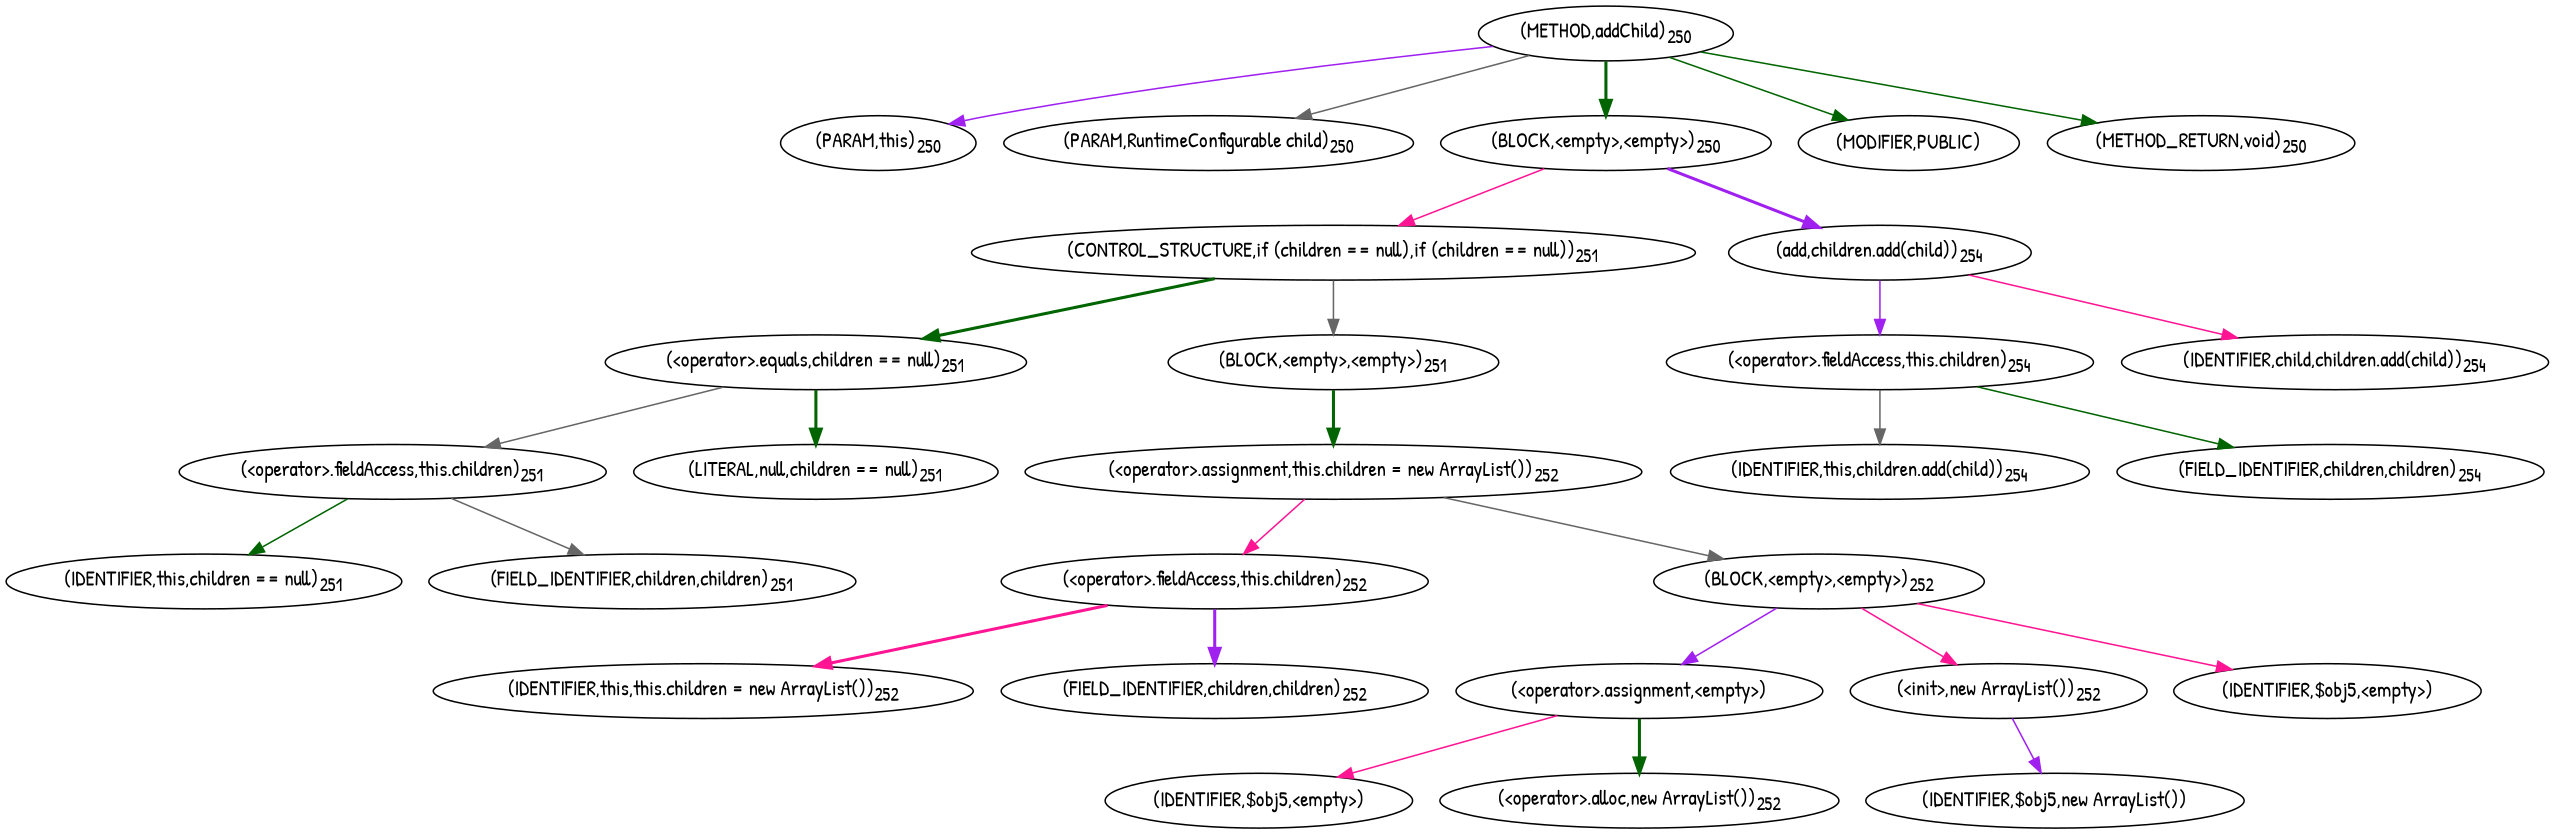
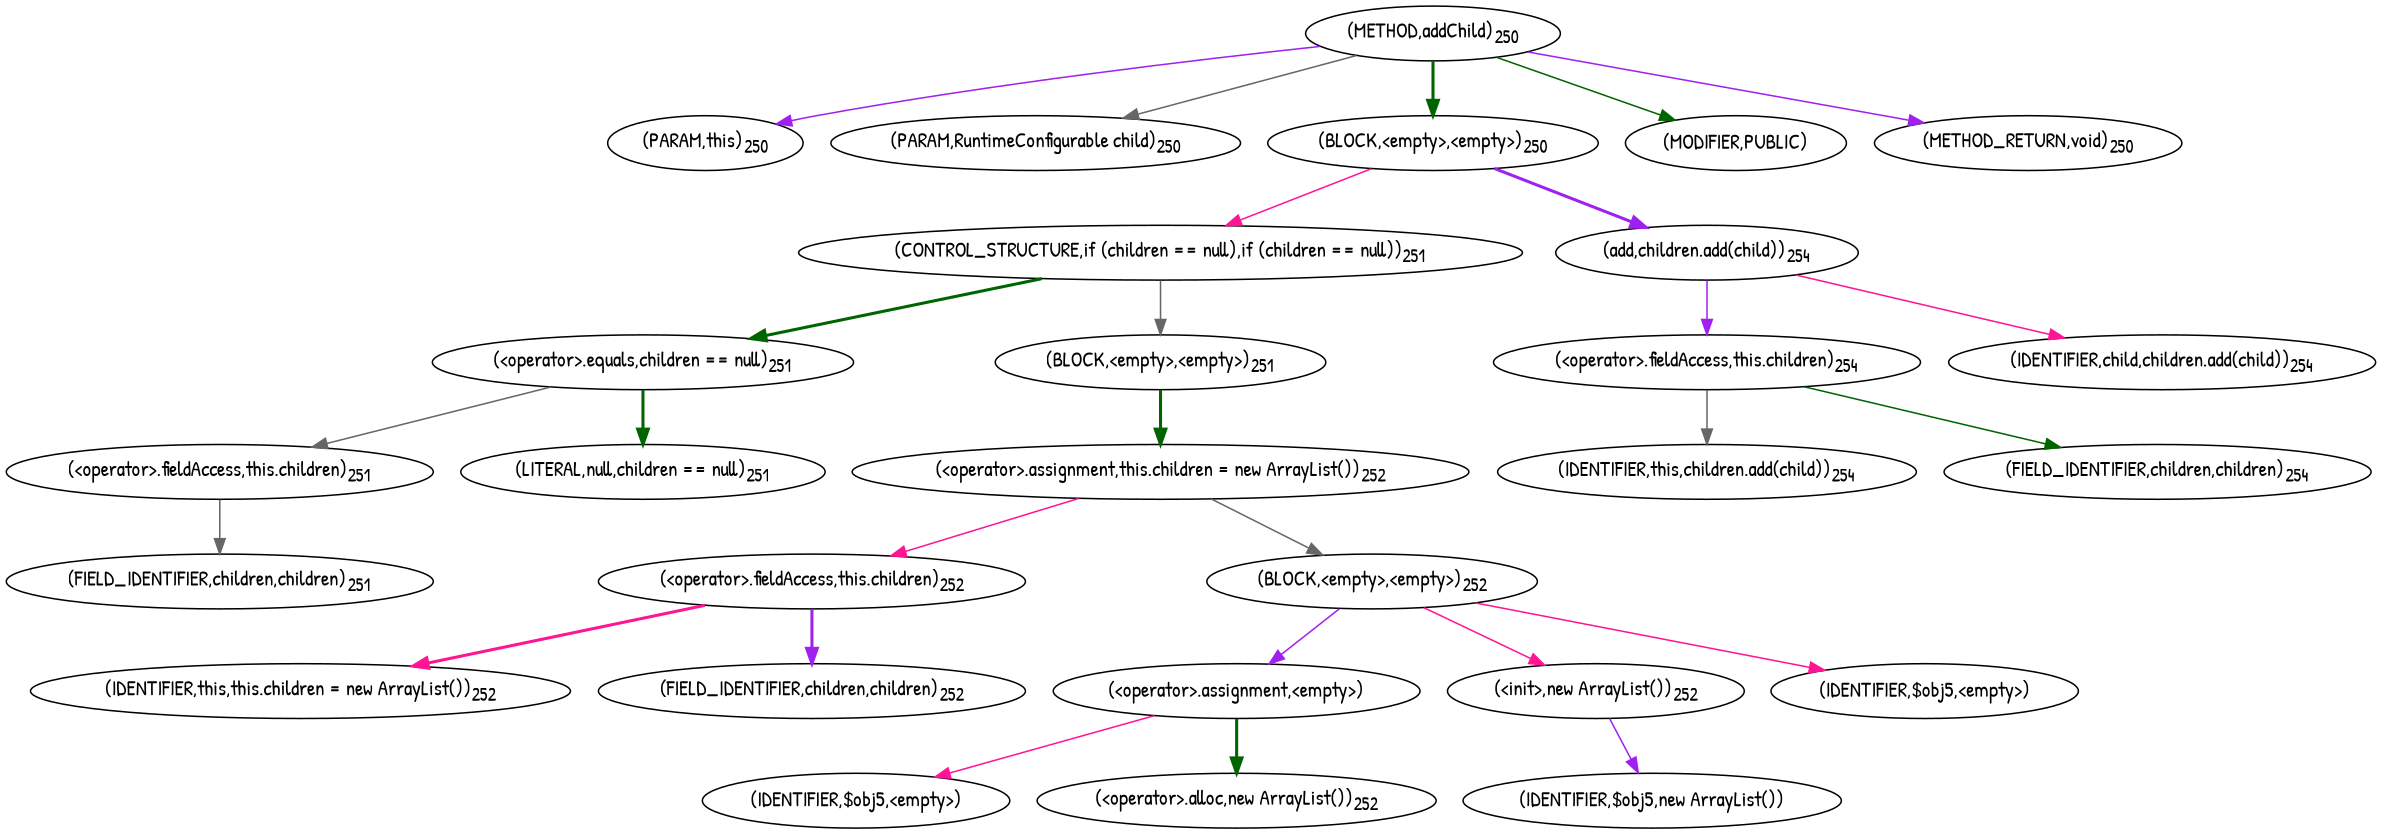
edge "(METHOD,addChild)" -> "(METHOD_RETURN,void)": color darkgreen -> purple
node "(IDENTIFIER,this,children == null)": removed
